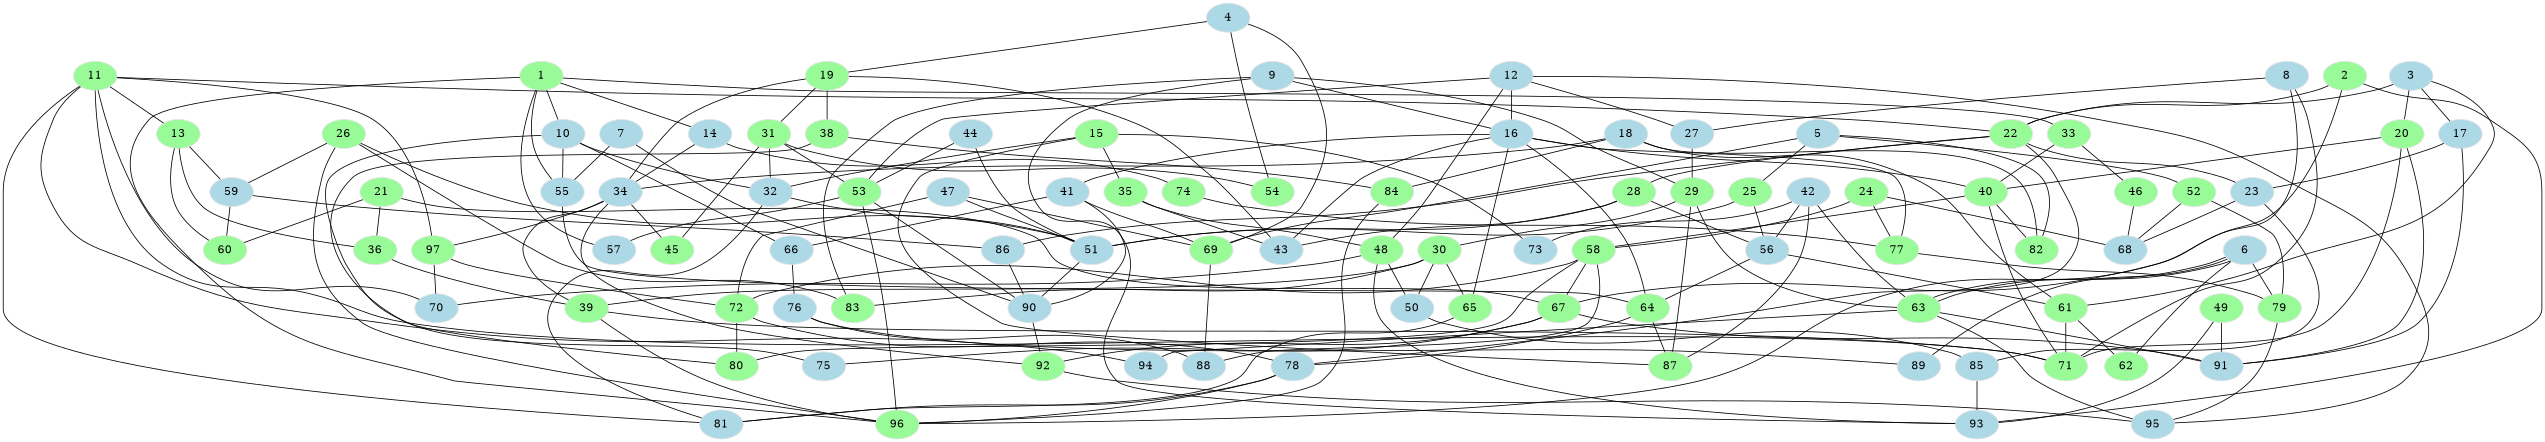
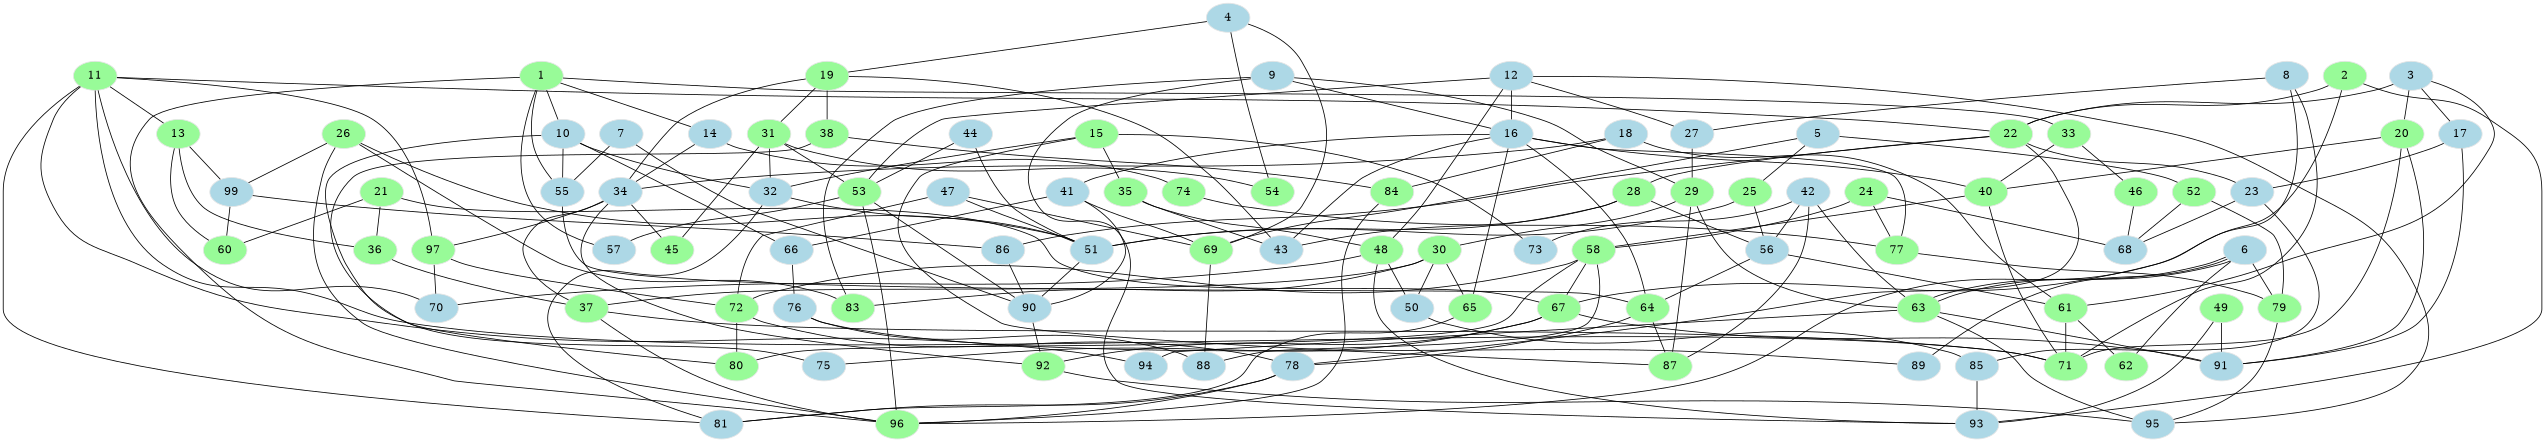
node "59": label "59" -> "99"
node "82": removed
node "39": label "39" -> "37"
